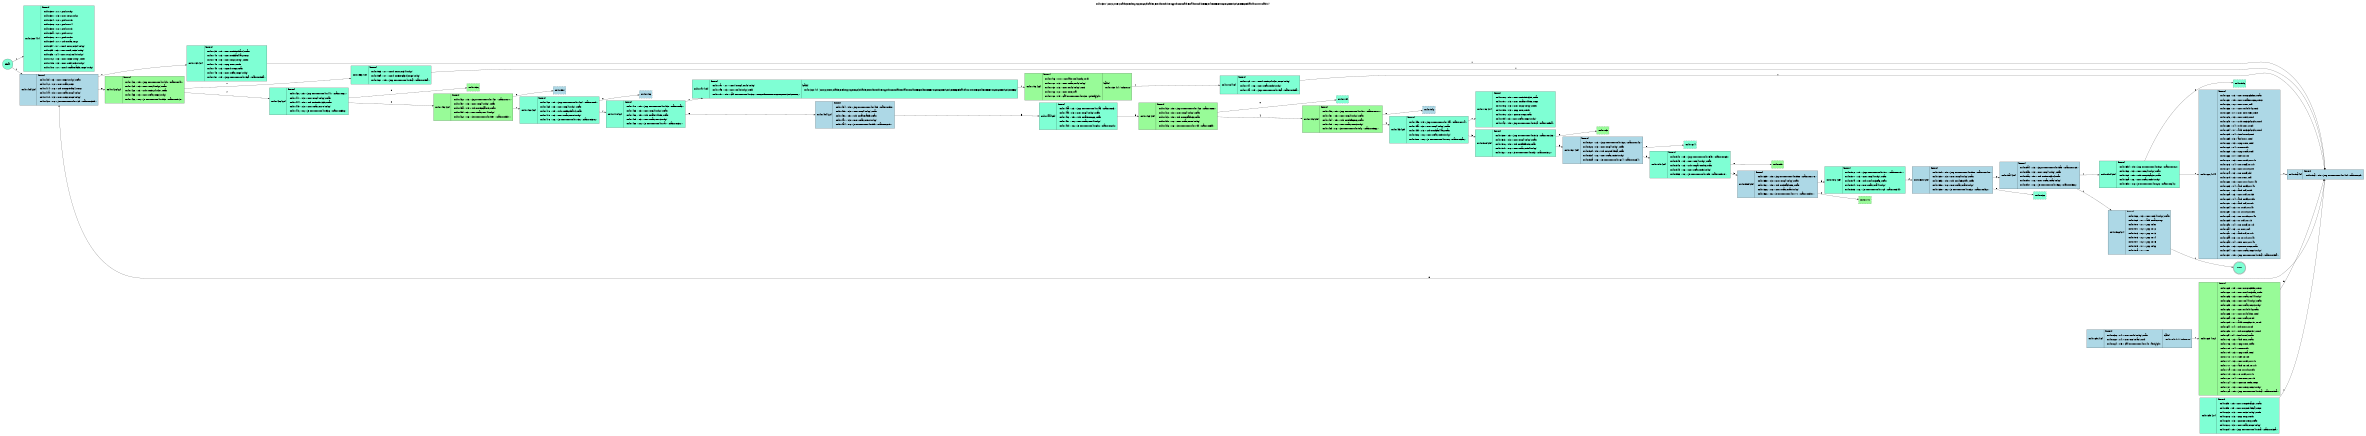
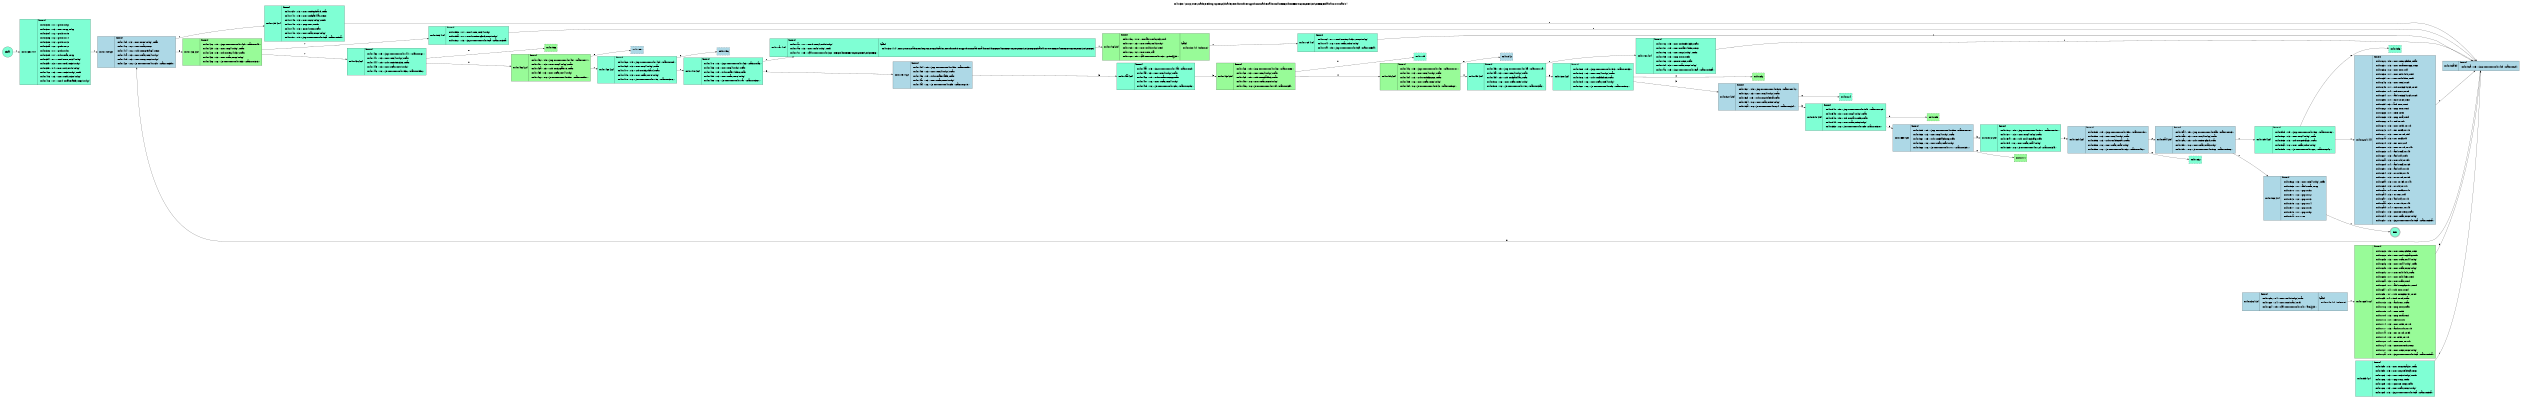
edge "0x40178c [27]" -> "0x4019ca [5]": added, label "1"
edge "Final" -> "0x40140f [23]": now "0x4013e0 [47]" -> "0x40140f [23]"
node "Users": label "Users" -> "Exit"
